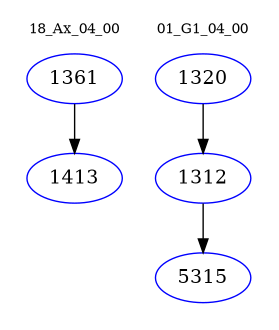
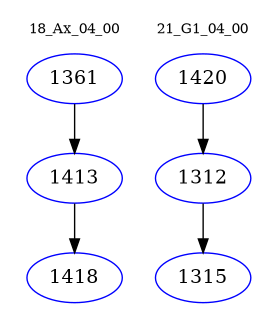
cluster "01_G1_04_00": label "01_G1_04_00" -> "21_G1_04_00"
node "1320": label "1320" -> "1420"
node "1418": added
node "5315": label "5315" -> "1315"
